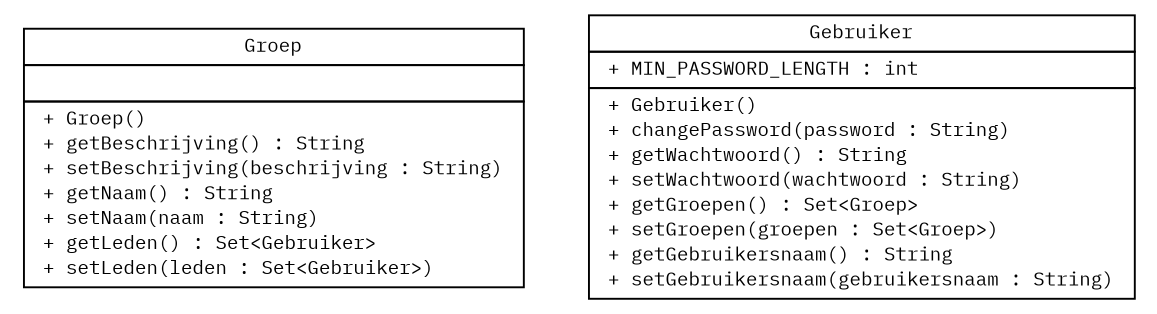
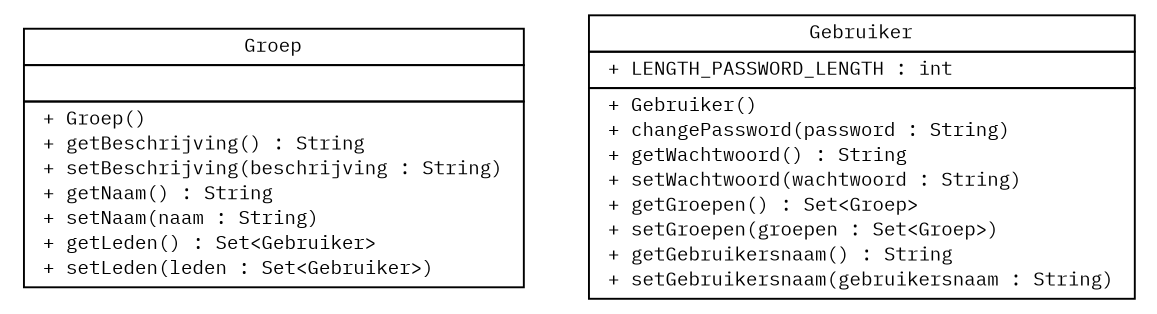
node "Gebruiker": text "+ MIN_PASSWORD_LENGTH : int" -> "+ LENGTH_PASSWORD_LENGTH : int"
